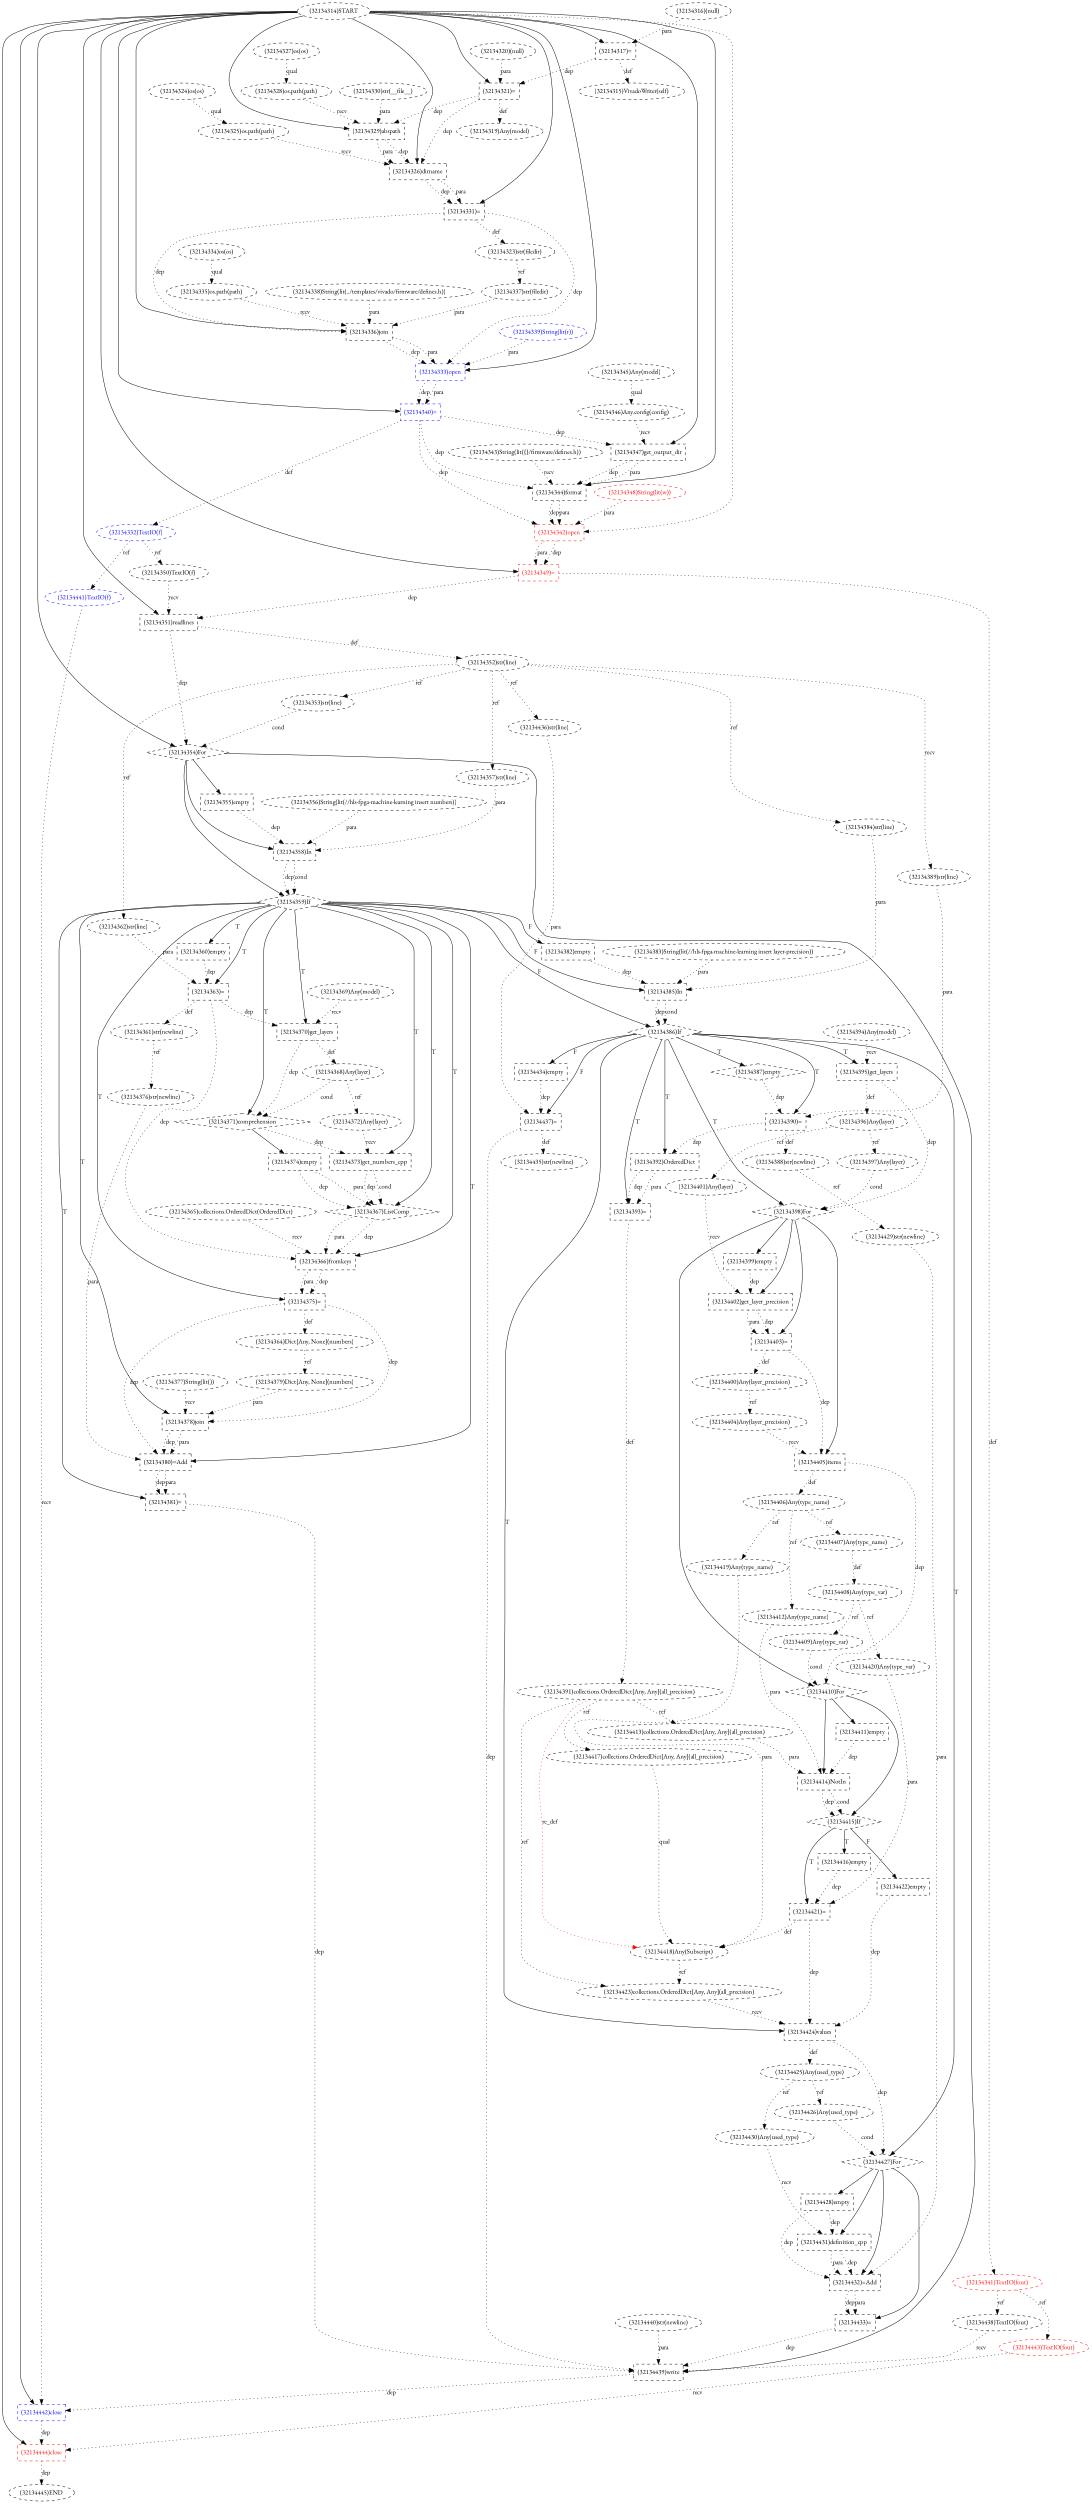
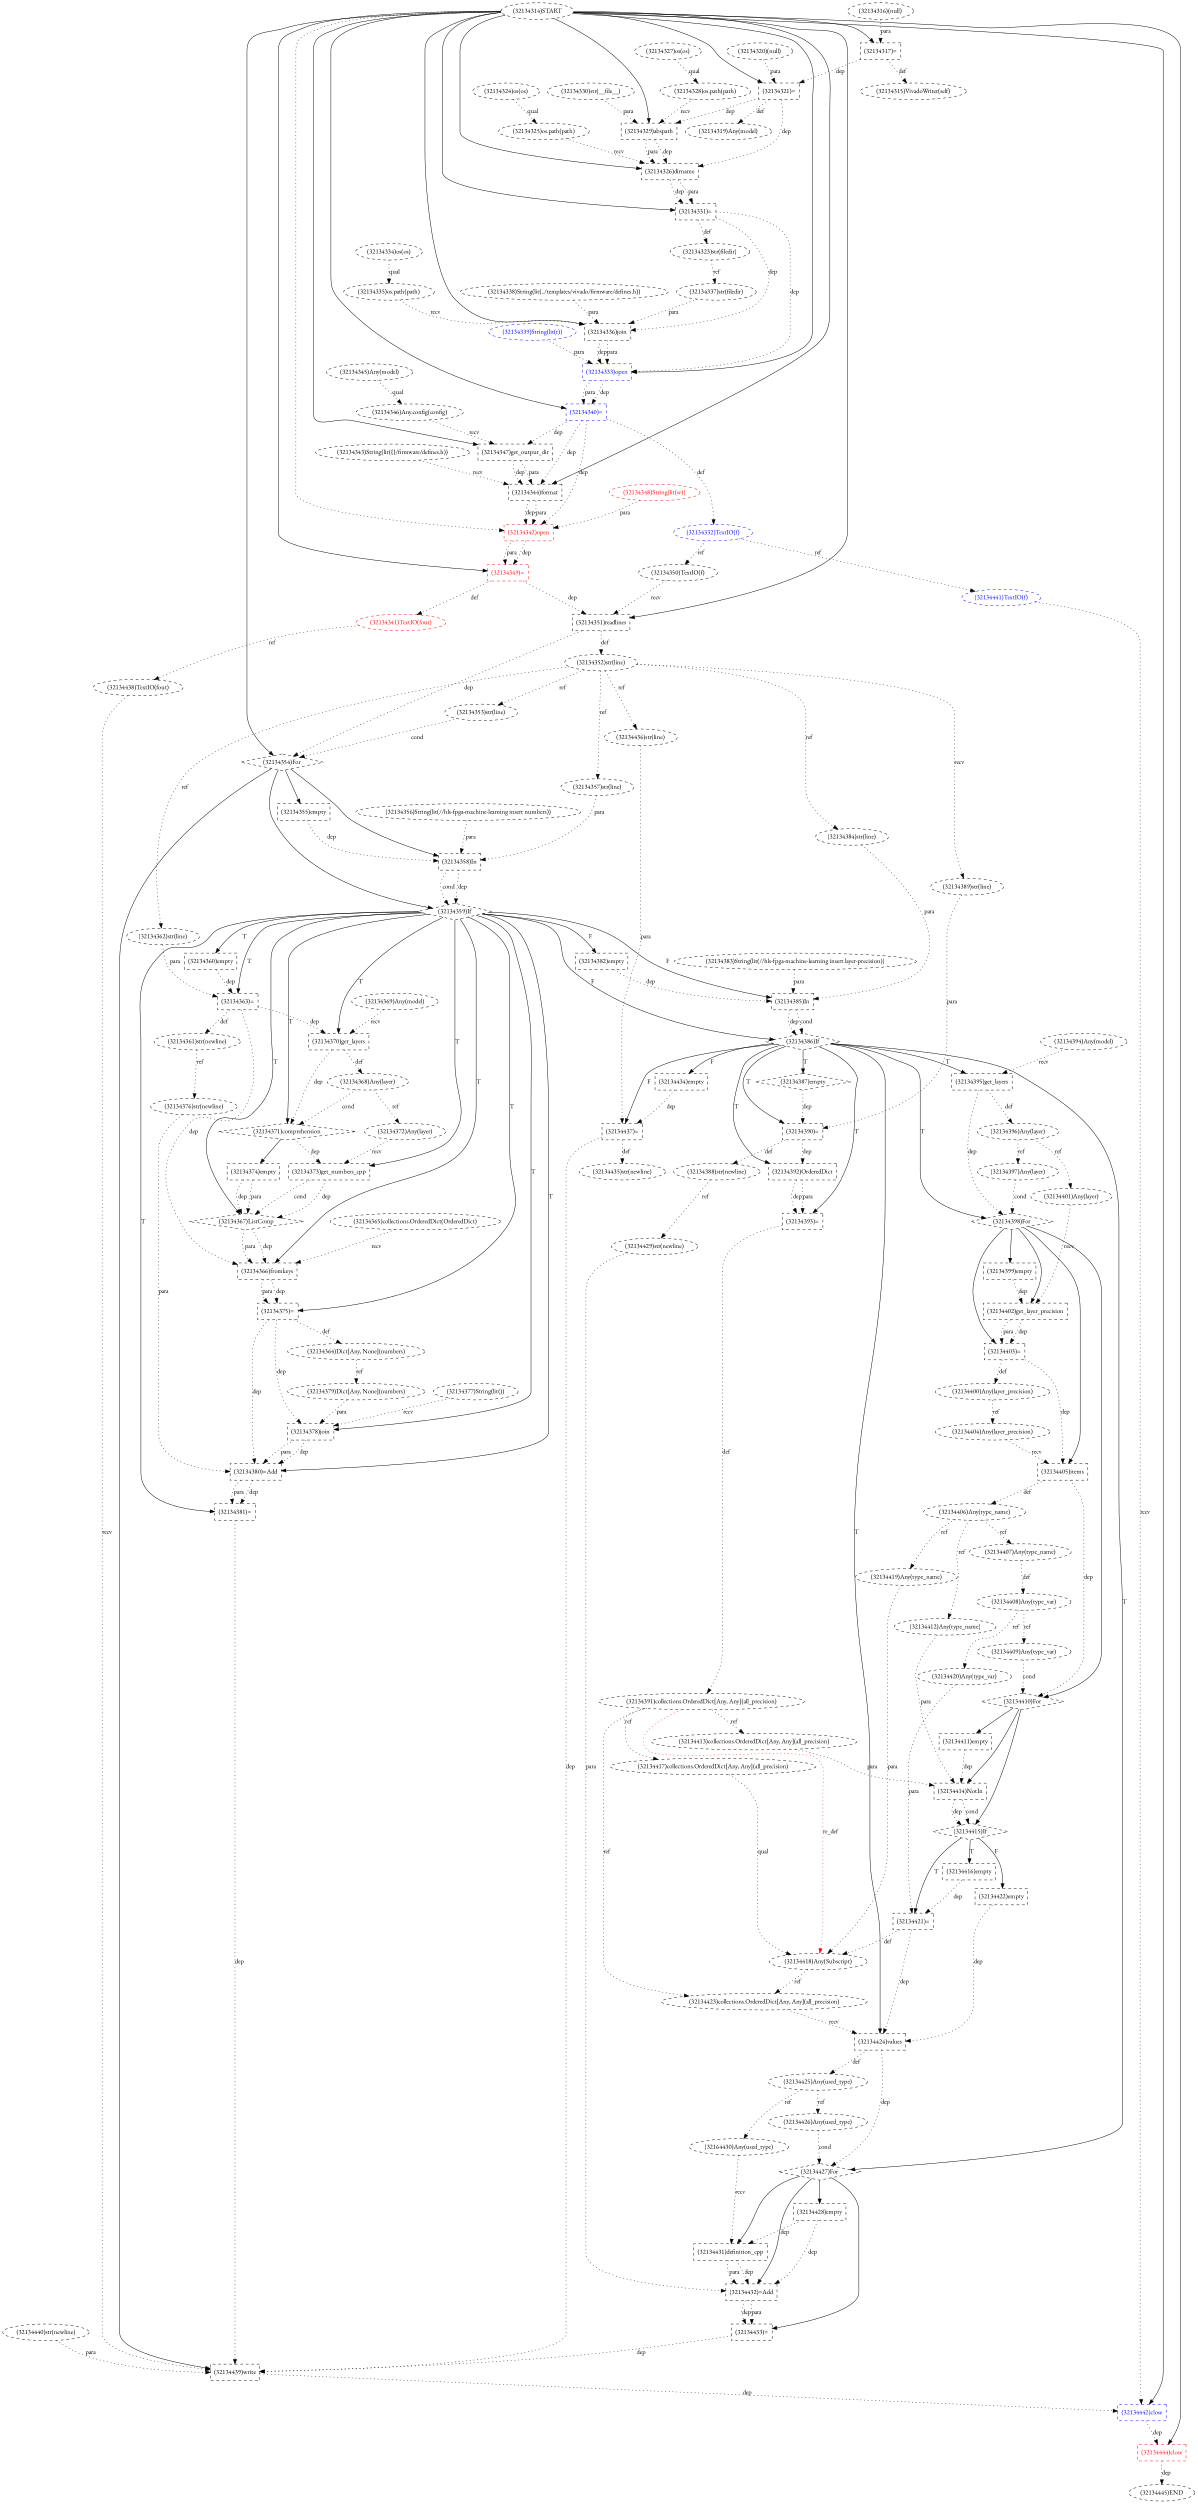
node "(32134430)Any(used_type)": label "(32134430)Any(used_type)" -> "(32164430)Any(used_type)"
node "(32134443)TextIO(fout)": removed
